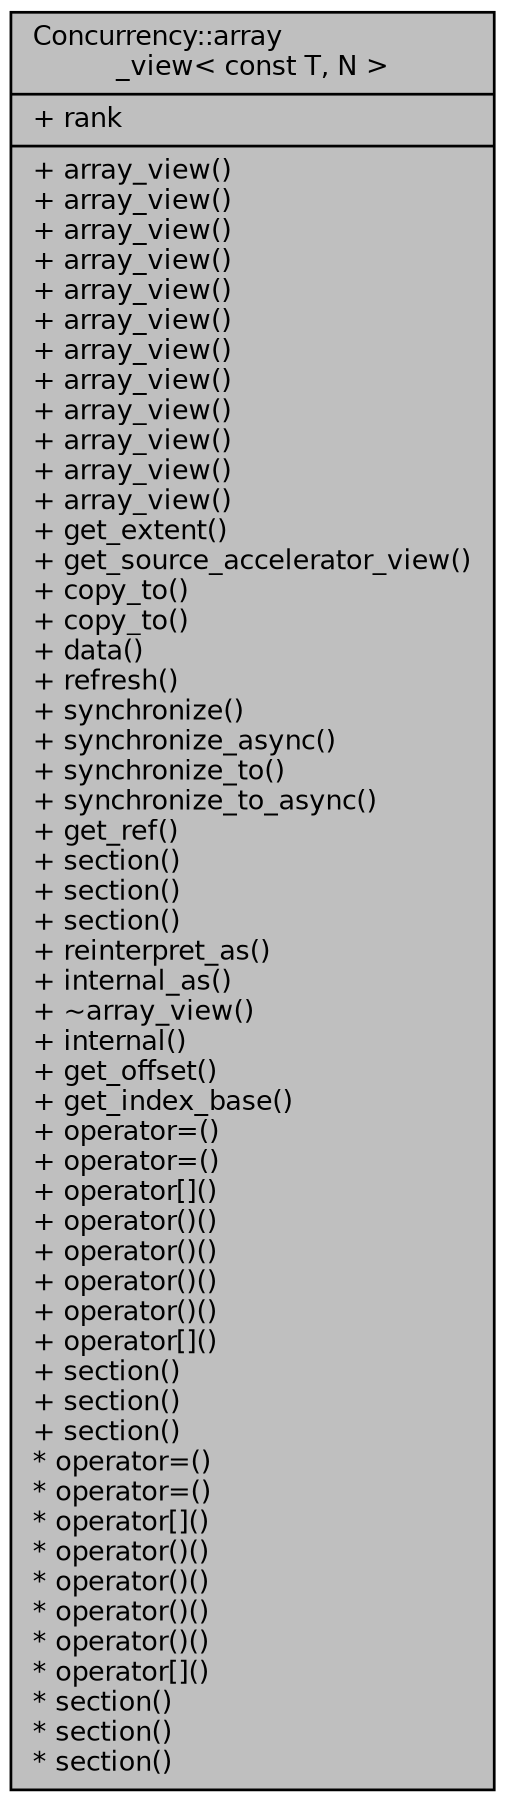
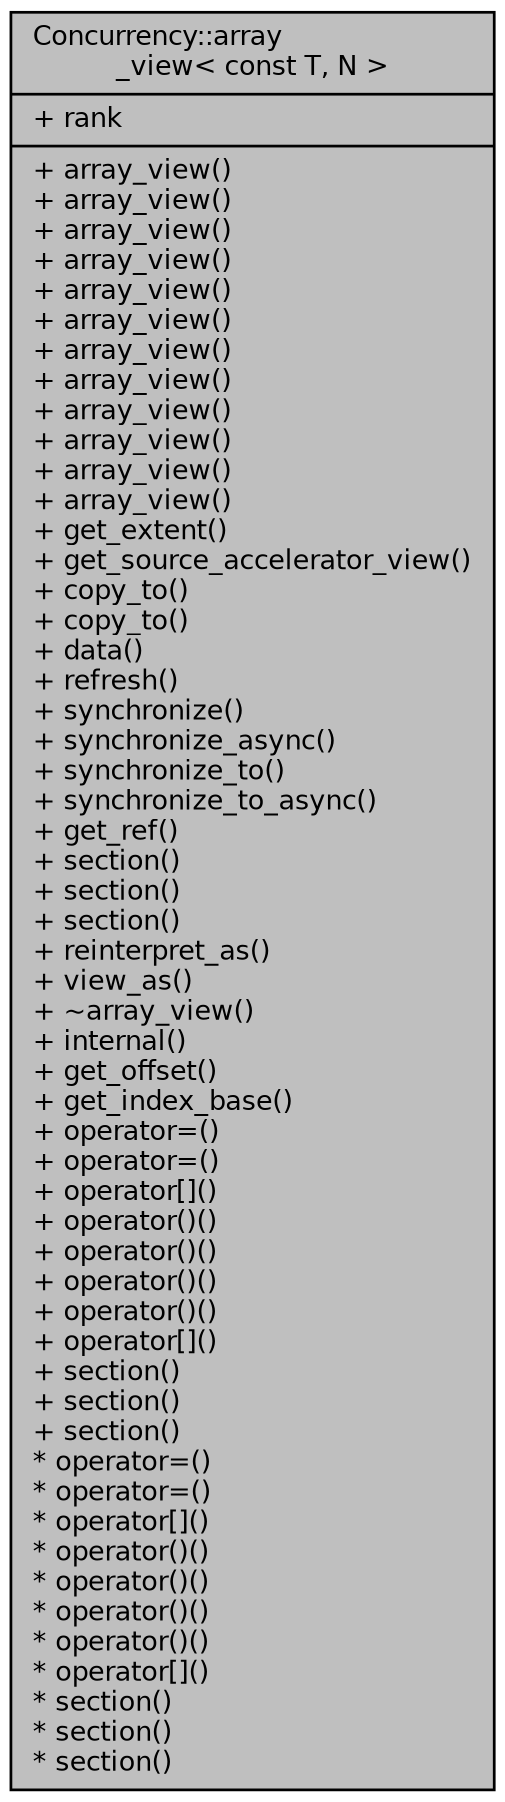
node "Concurrency::array": text "+ internal_as()" -> "+ view_as()"
